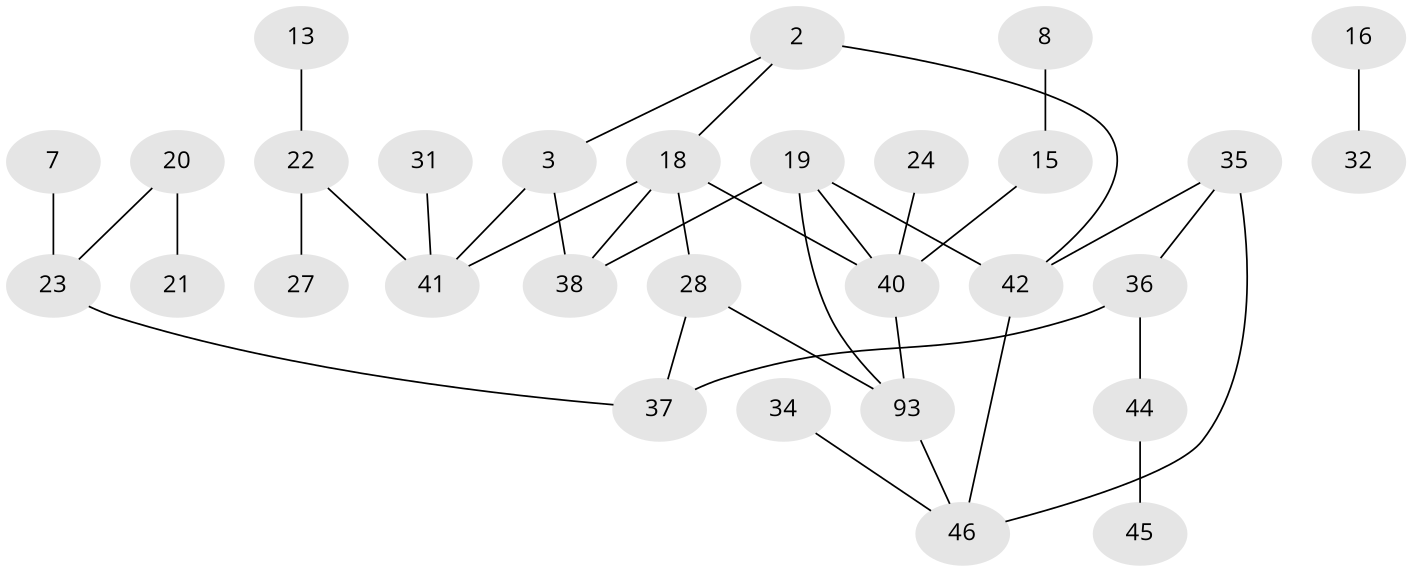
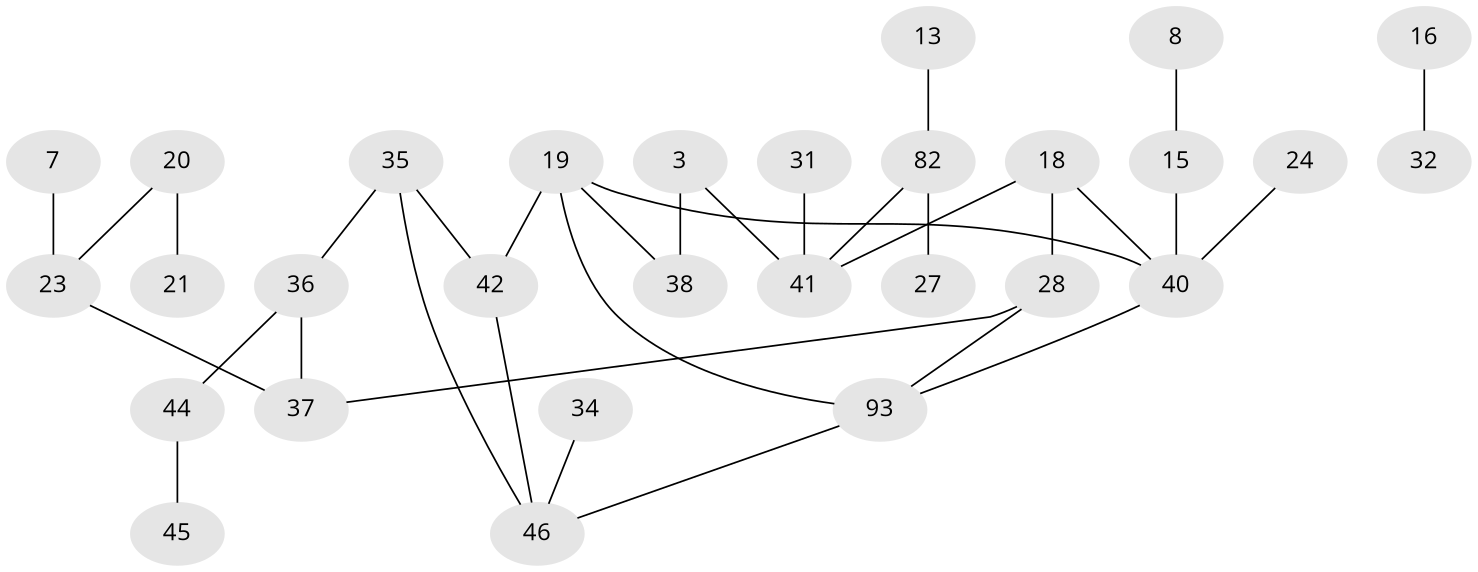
node "2": removed
node "22": label "22" -> "82"
edge "18" -- "38": removed
